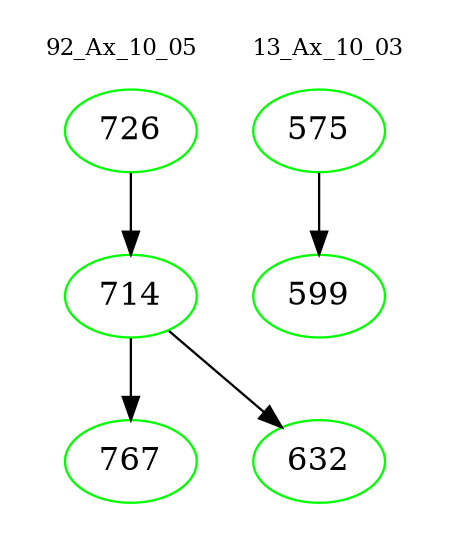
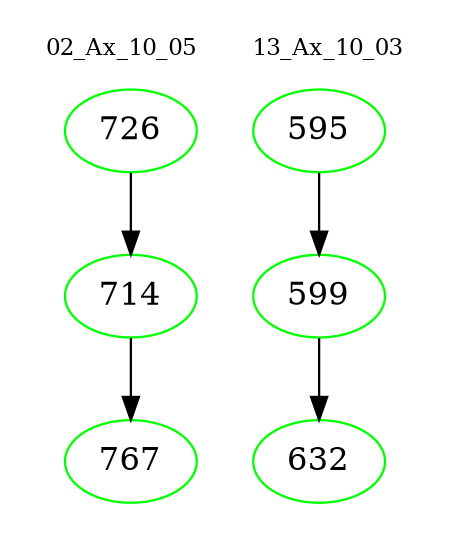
cluster "92_Ax_10_05": label "92_Ax_10_05" -> "02_Ax_10_05"
node "575": label "575" -> "595"
edge "714" -> "632": now "599" -> "632"
